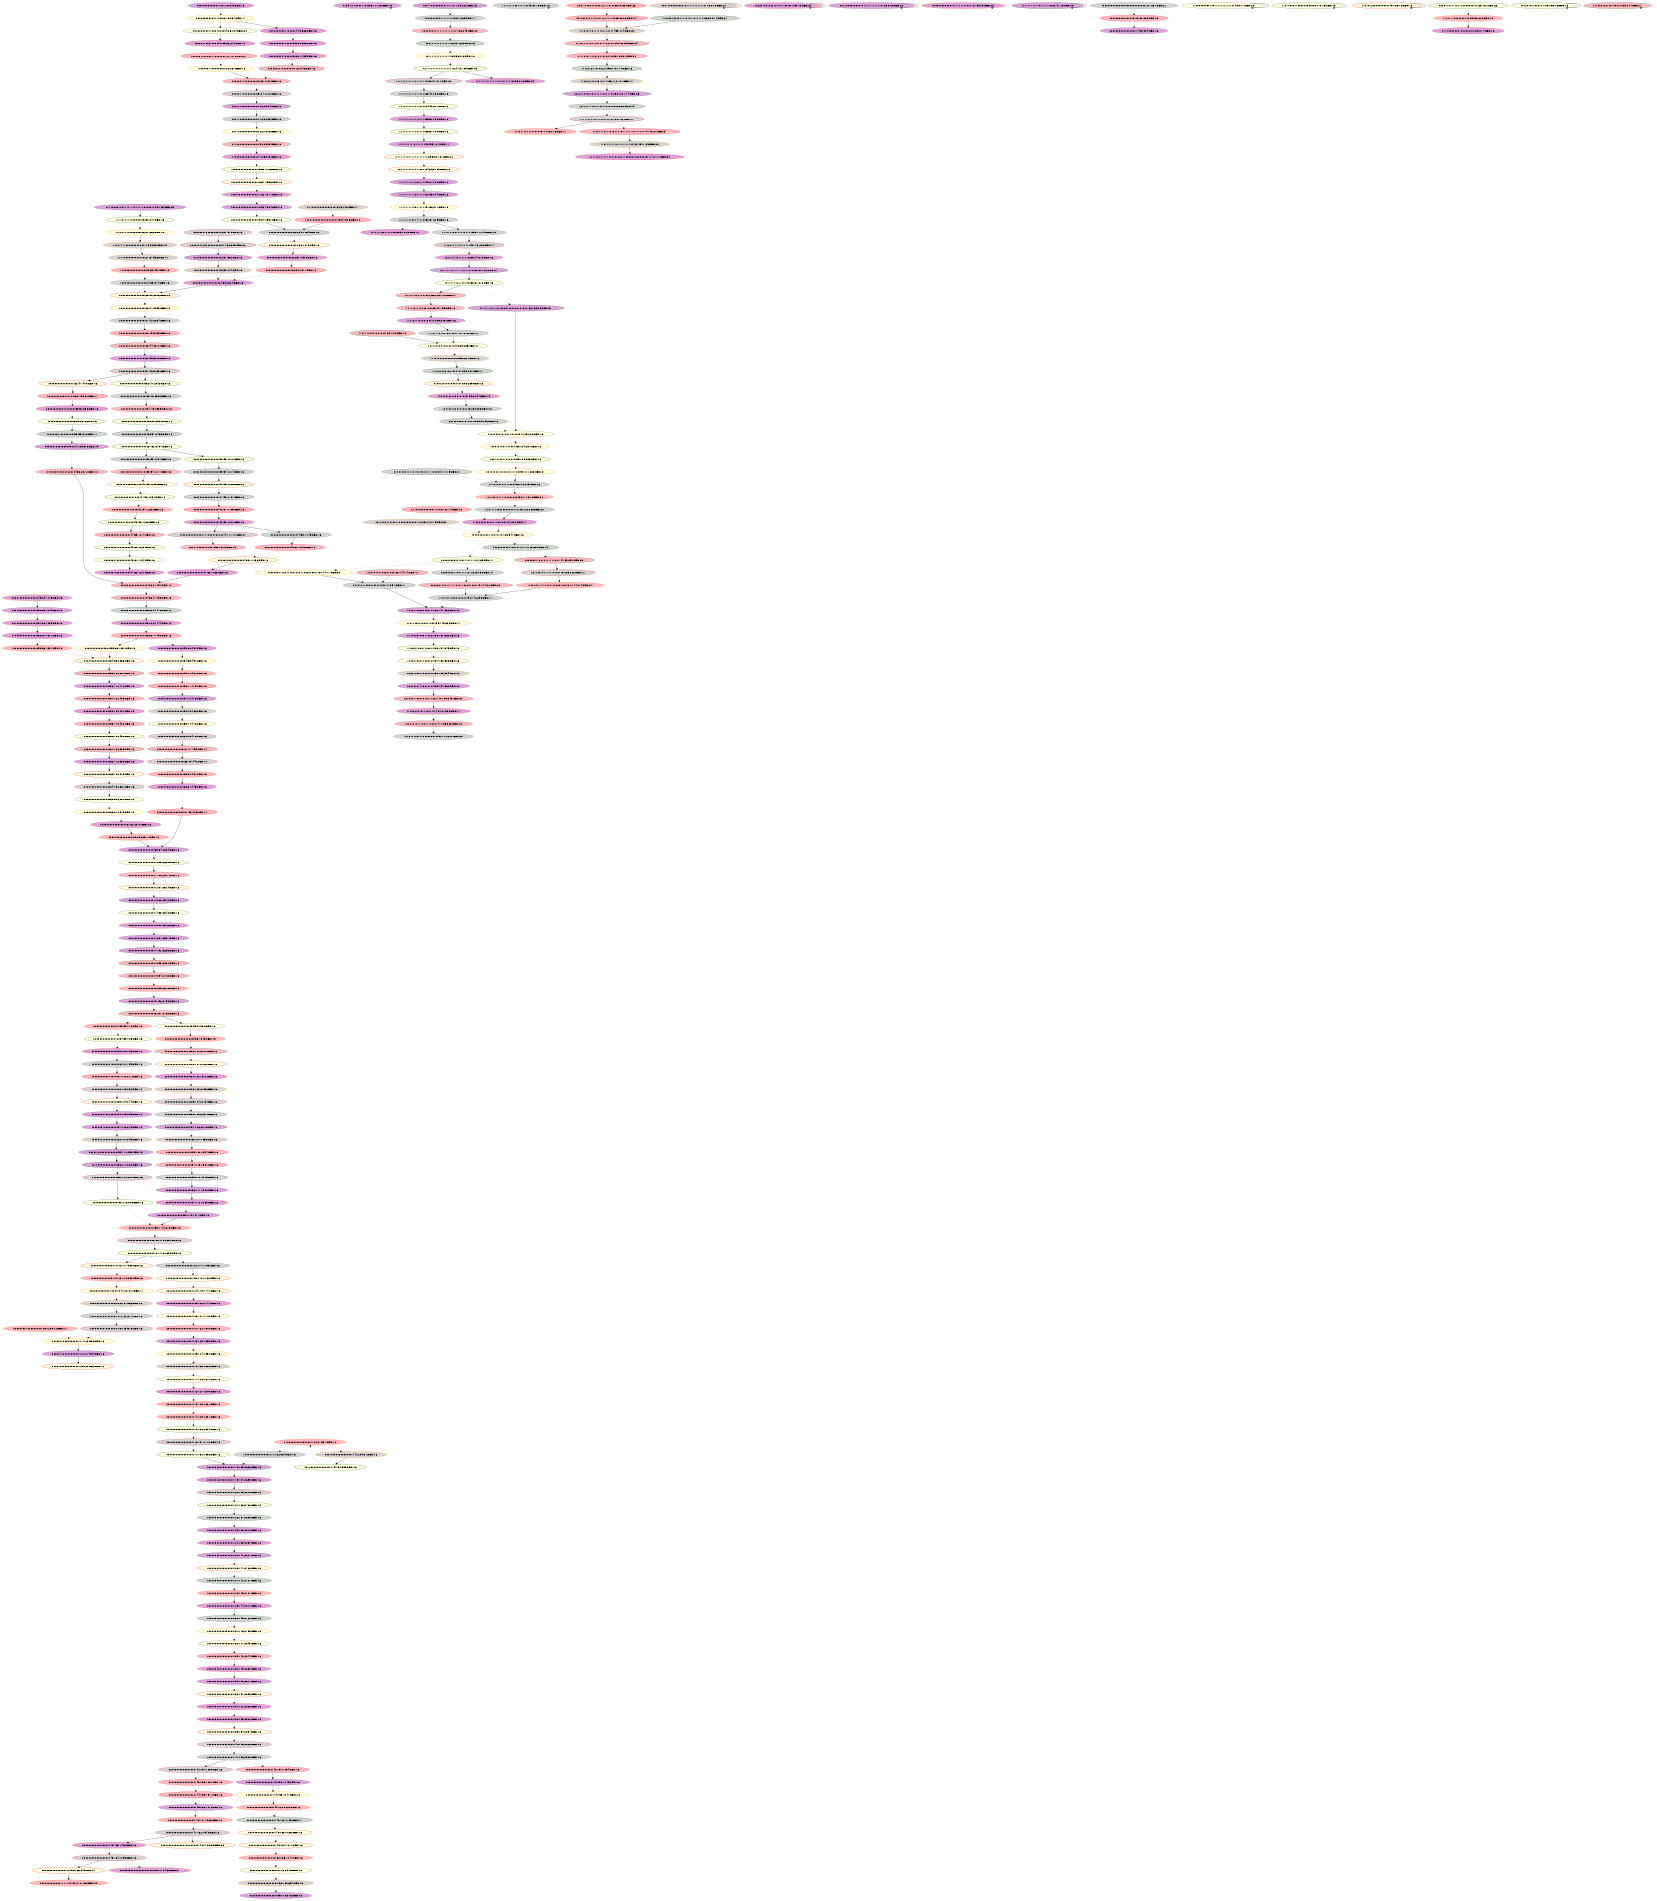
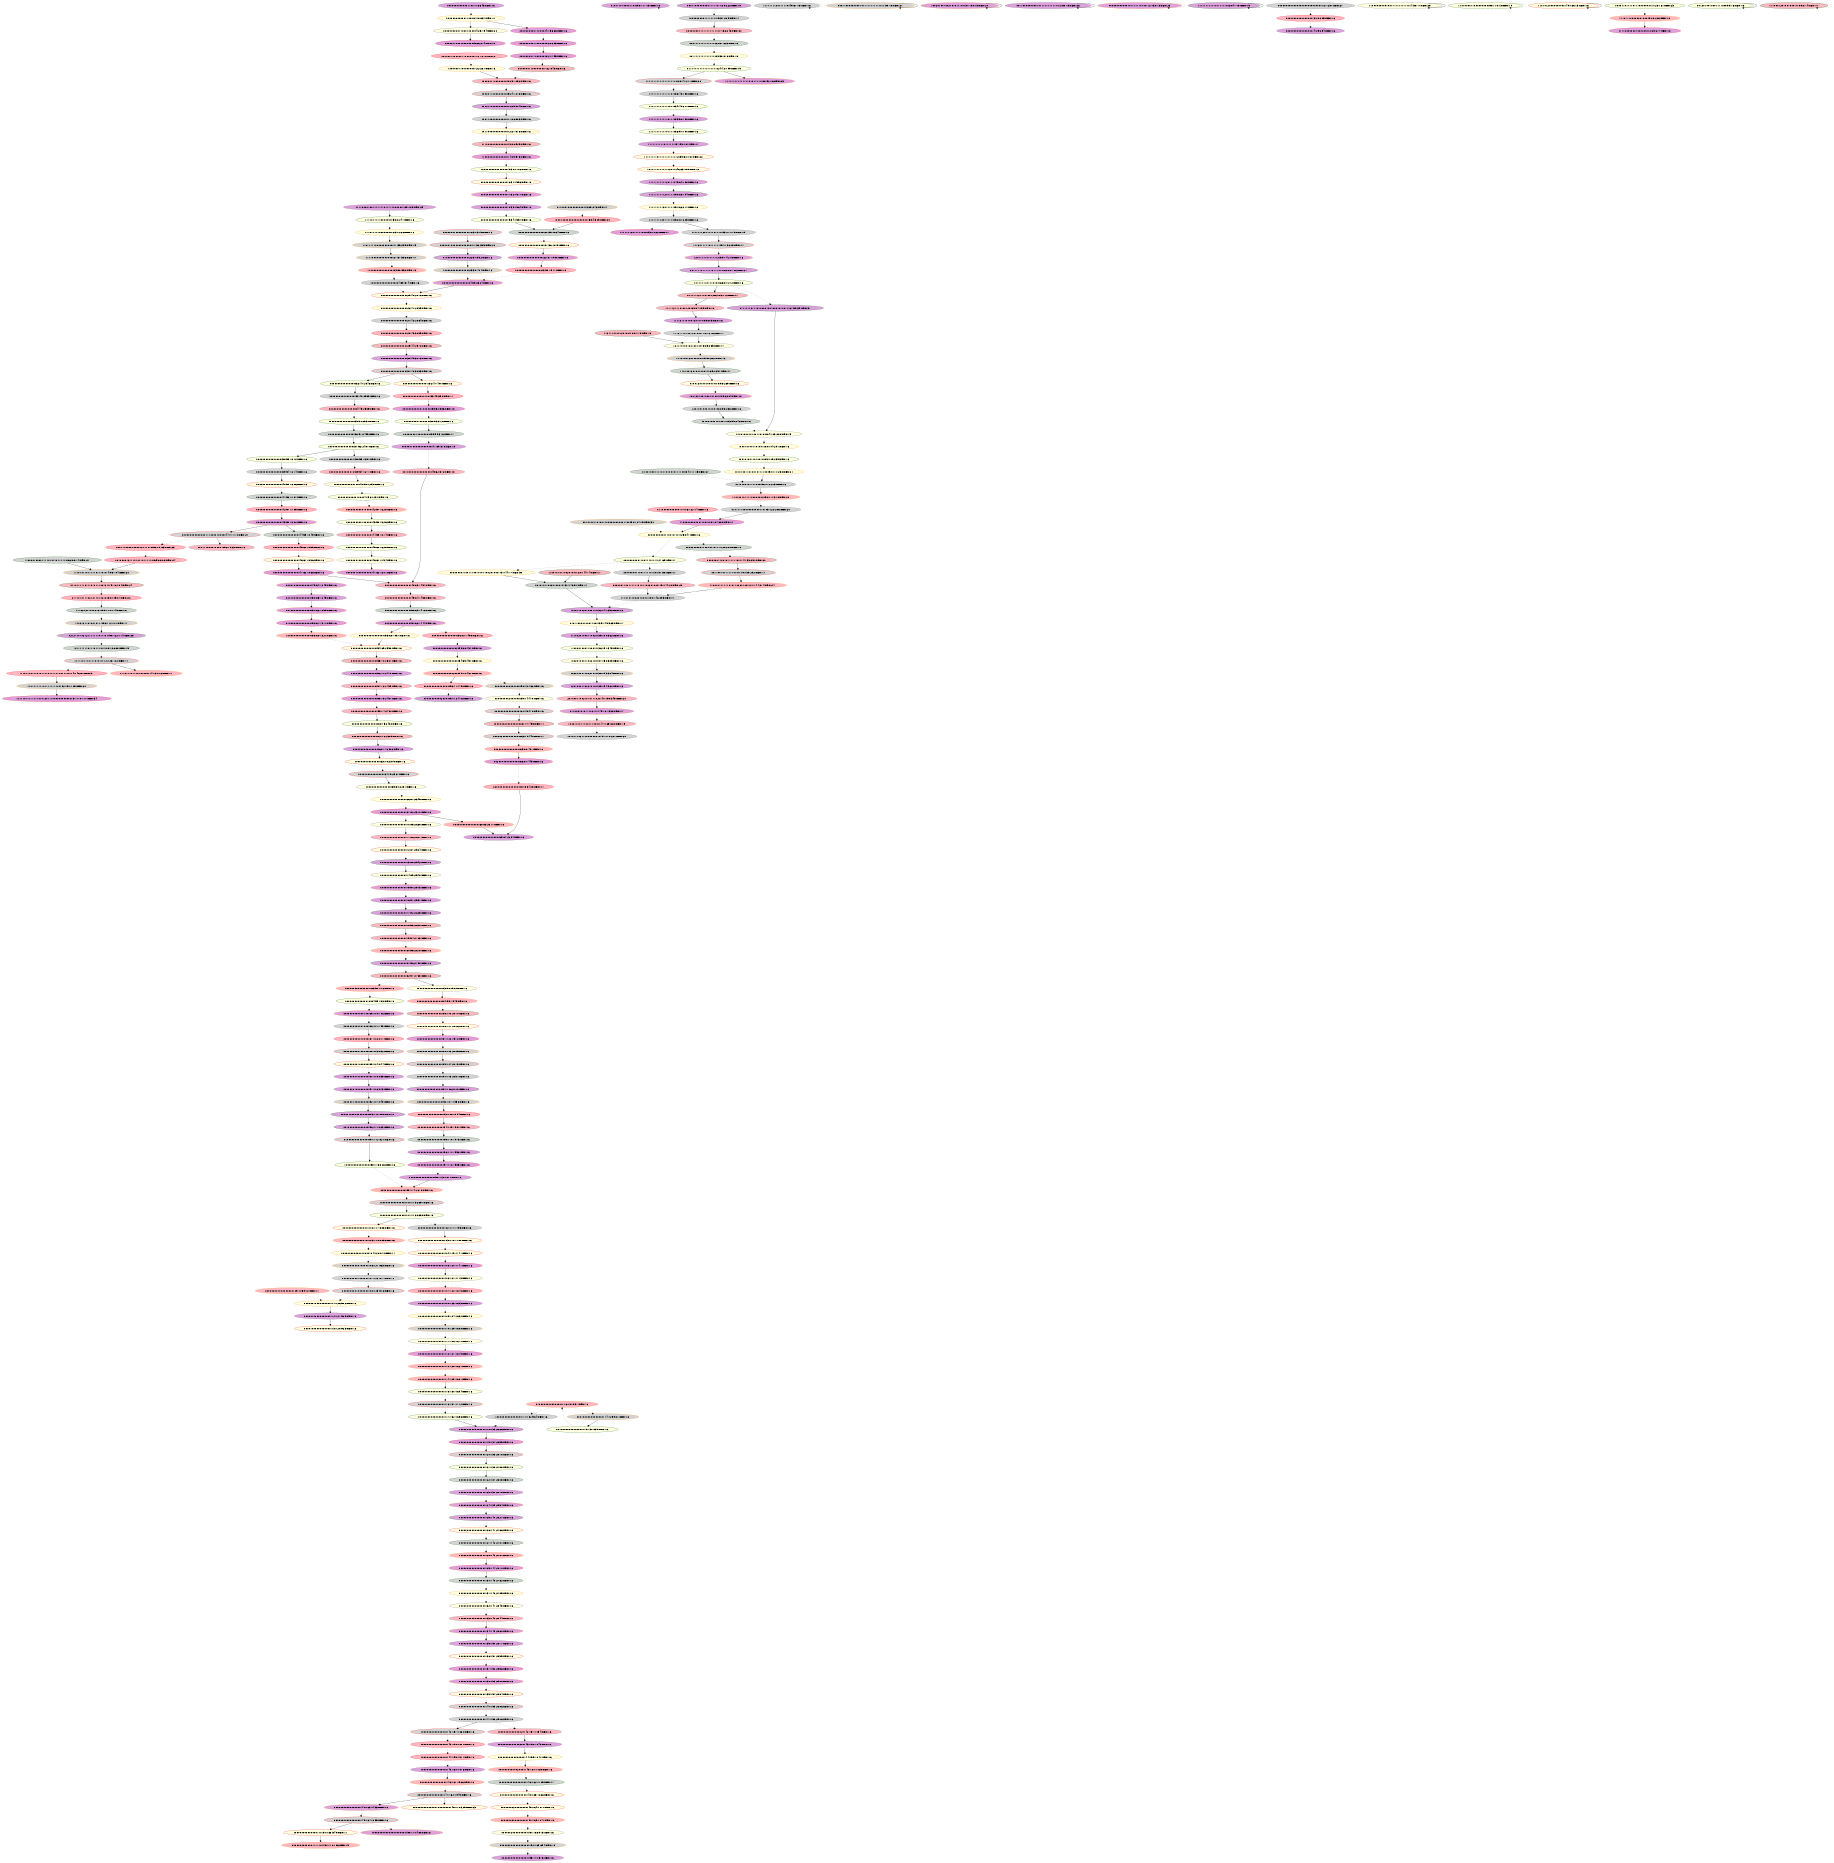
edge "000000000000000111000010000_44-71:110-LEN:27" -> "00011100001000012111010_56-79:83-LEN:23": added
edge "0000000000000000_52-67:1455-LEN:16" -> "0000000000000000_53-68:1037-LEN:16": now "0000000000000000_51-66:1444-LEN:16" -> "0000000000000000_53-68:1037-LEN:16"
edge "0000000000020000_57-72:476-LEN:16" -> "0000000000200000_58-73:466-LEN:16": now "0000000000000200_55-70:467-LEN:16" -> "0000000000200000_58-73:466-LEN:16"
edge "0000000000000000_69-84:2634-LEN:16" -> "0000000000000000_70-85:2638-LEN:16": now "0000000000000000_67-82:2310-LEN:16" -> "0000000000000000_70-85:2638-LEN:16"
